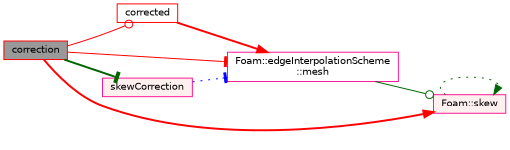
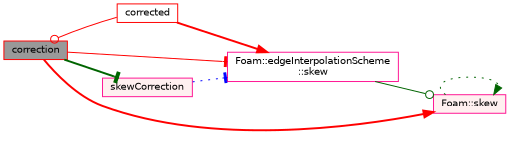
edge "correction" -> "corrected": reversed
node "Foam::edgeInterpolationScheme ::mesh": label "Foam::edgeInterpolationScheme ::mesh" -> "Foam::edgeInterpolationScheme ::skew"
